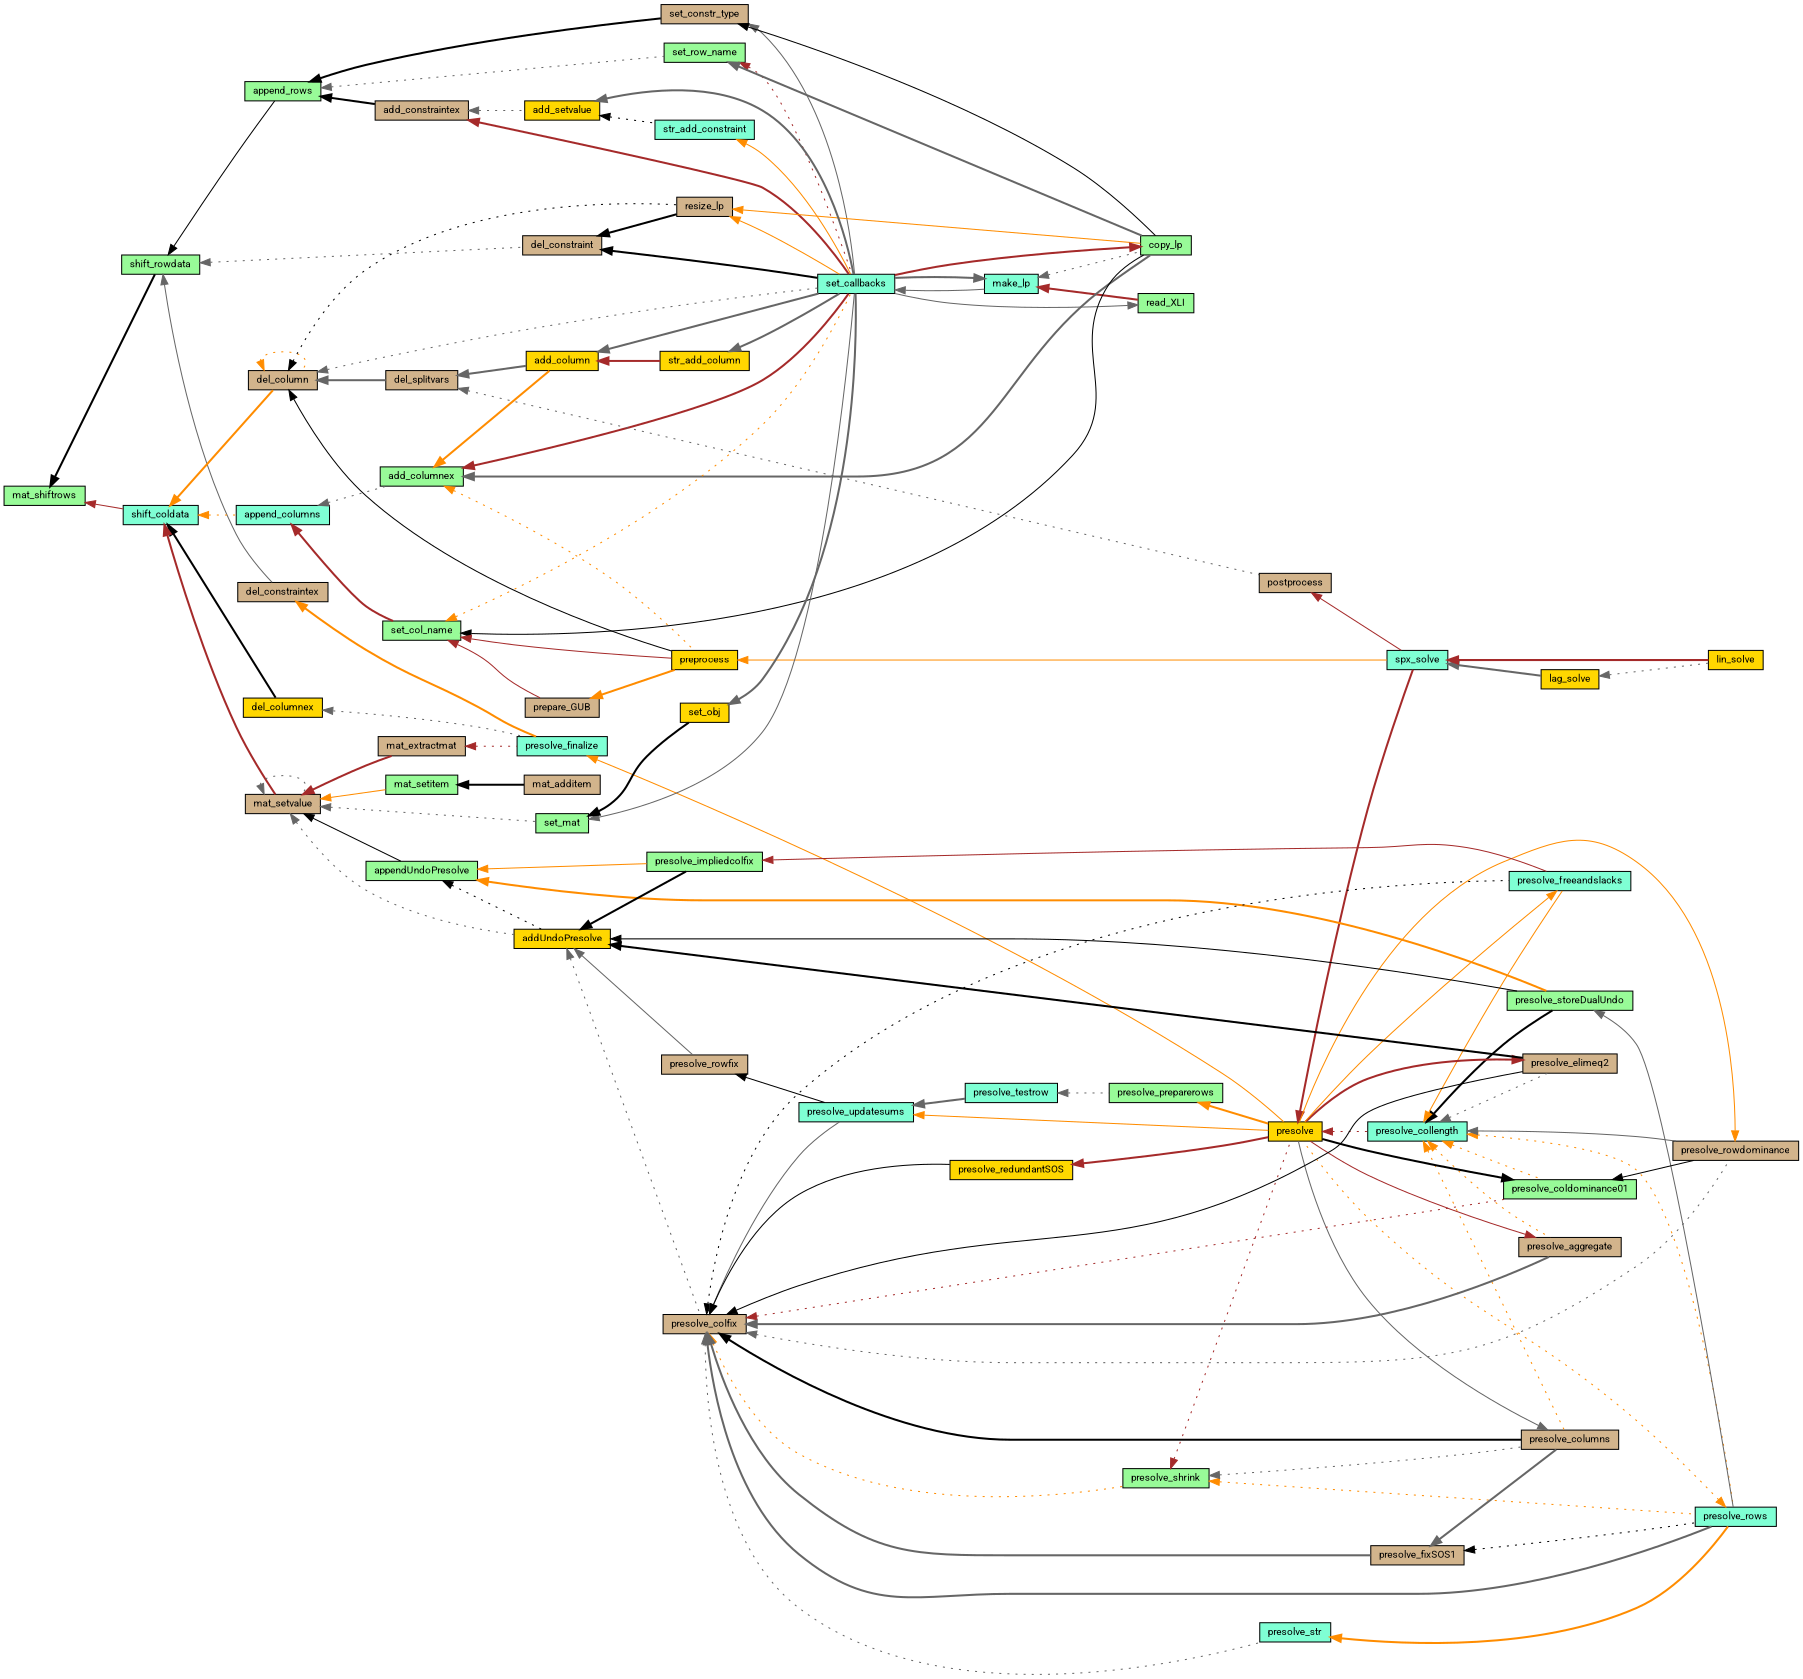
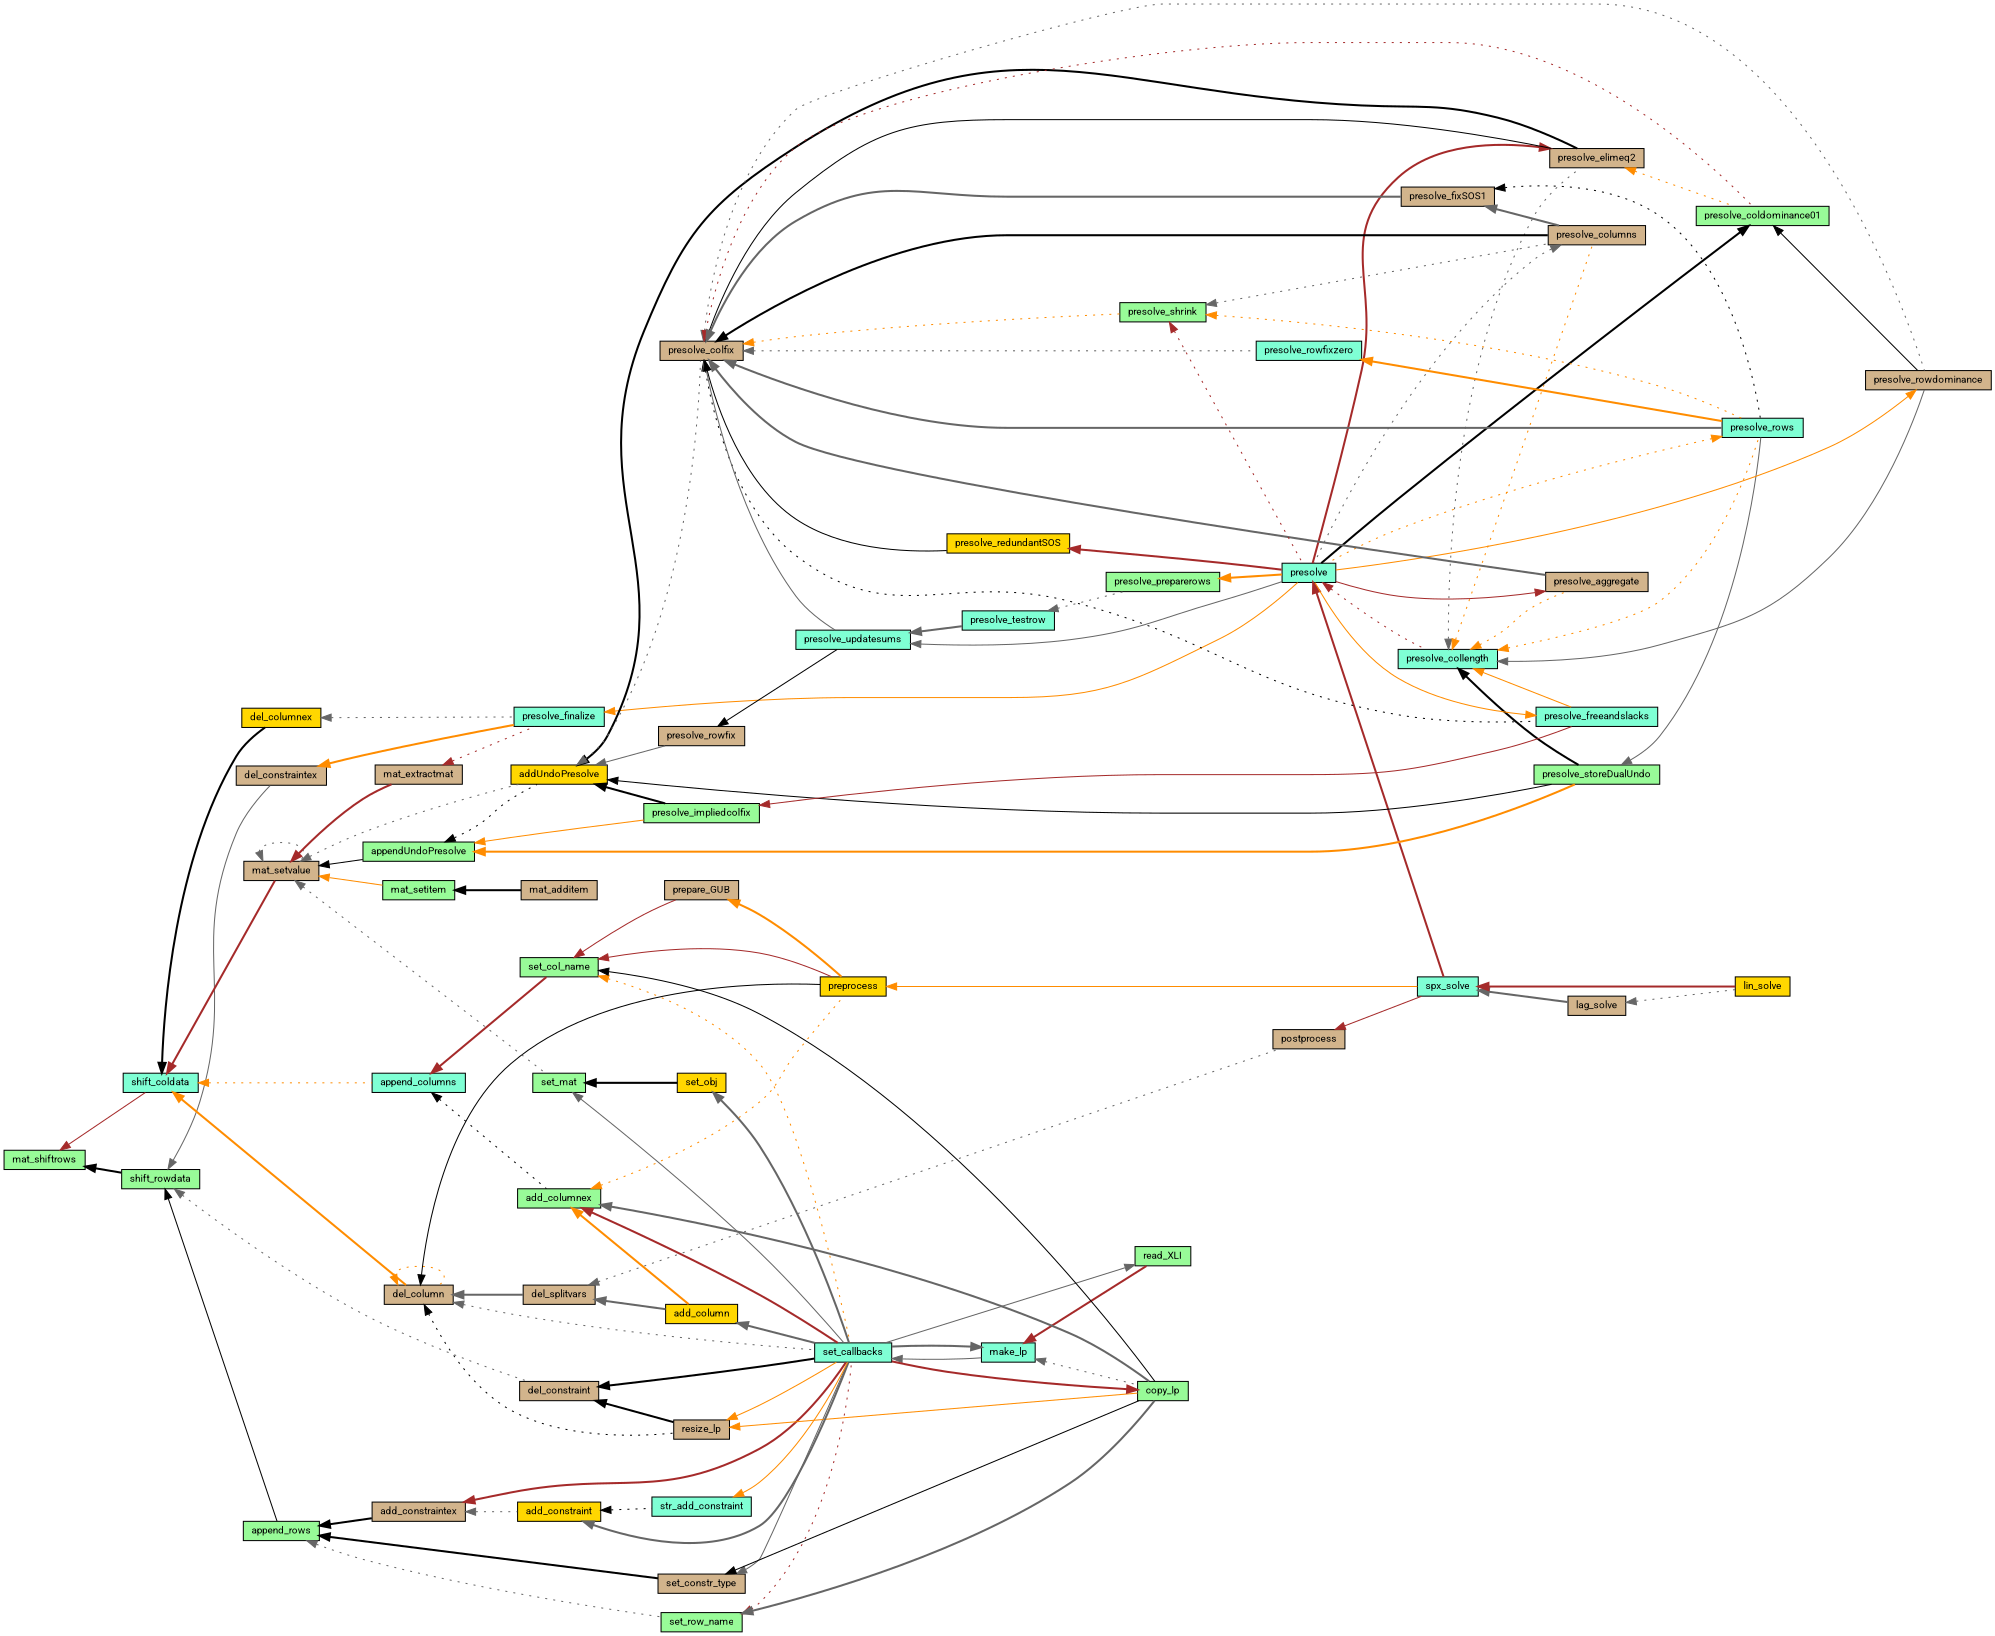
node "add_setvalue": label "add_setvalue" -> "add_constraint"
node "str_add_column": removed
edge "add_columnex" -> "append_columns": color gray40 -> black
node "lag_solve": fillcolor gold -> tan
edge "presolve" -> "presolve_updatesums": color darkorange -> gray40
node "presolve": fillcolor gold -> aquamarine
edge "presolve_coldominance01" -> "presolve_collength": now "presolve_coldominance01" -> "presolve_elimeq2"
edge "presolve" -> "presolve_columns": style solid -> dotted
node "presolve_str": label "presolve_str" -> "presolve_rowfixzero"
